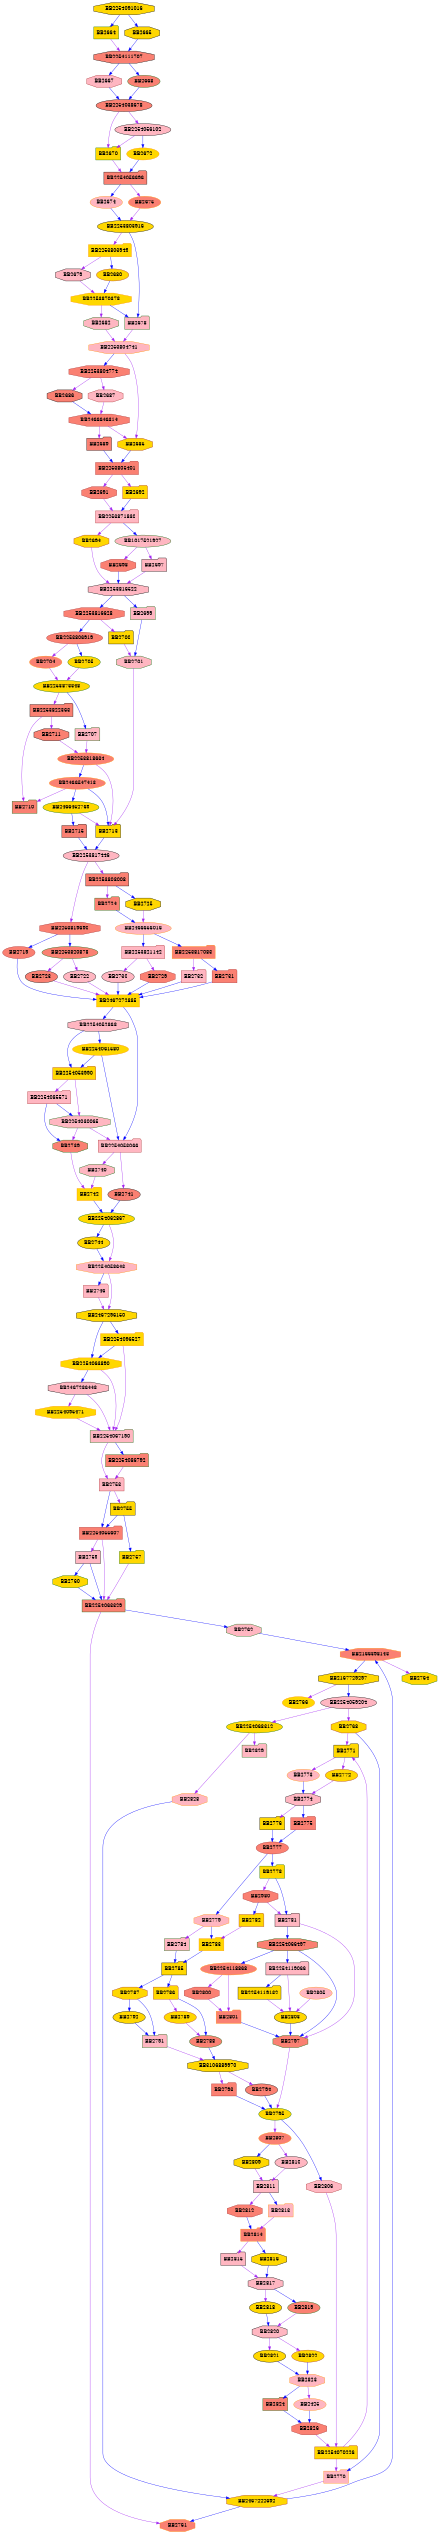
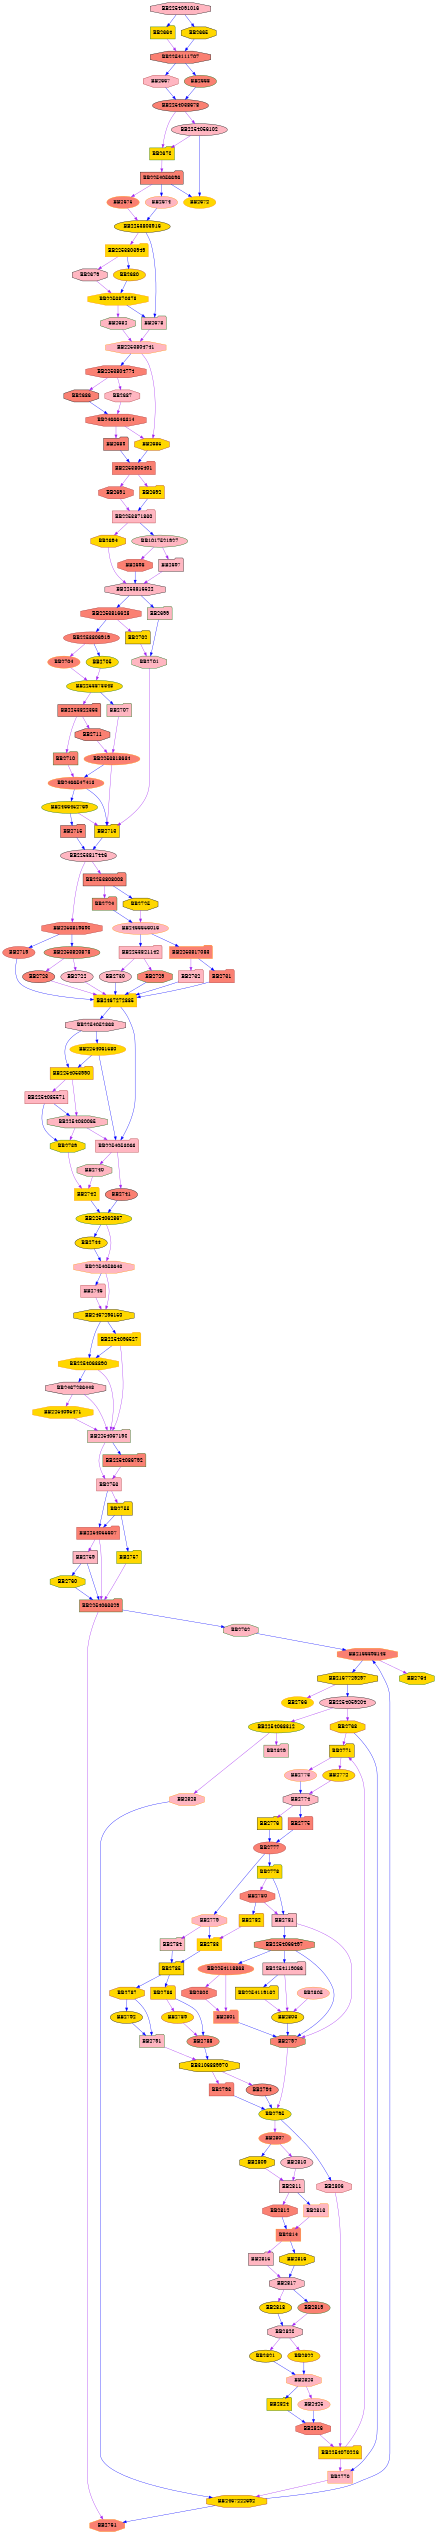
node "BB2254091016": fillcolor gold -> lightpink
edge "BB2672" -> "BB2254056696": reversed
node "BB2700": label "BB2700" -> "BB2702"
edge "BB2466547413" -> "BB2710": reversed
node "BB2729": color brown -> darkgreen
node "BB2739": fillcolor salmon -> gold
node "BB2980": label "BB2980" -> "BB2780"
node "BB2824": fillcolor salmon -> gold
